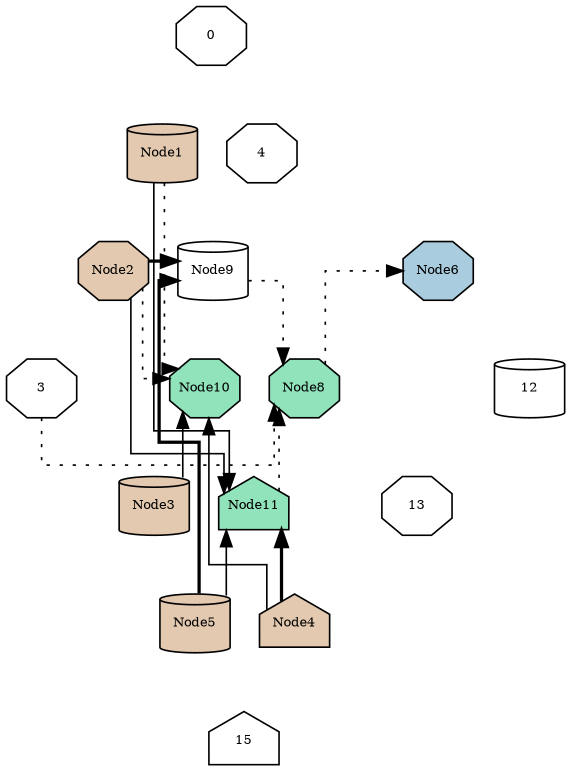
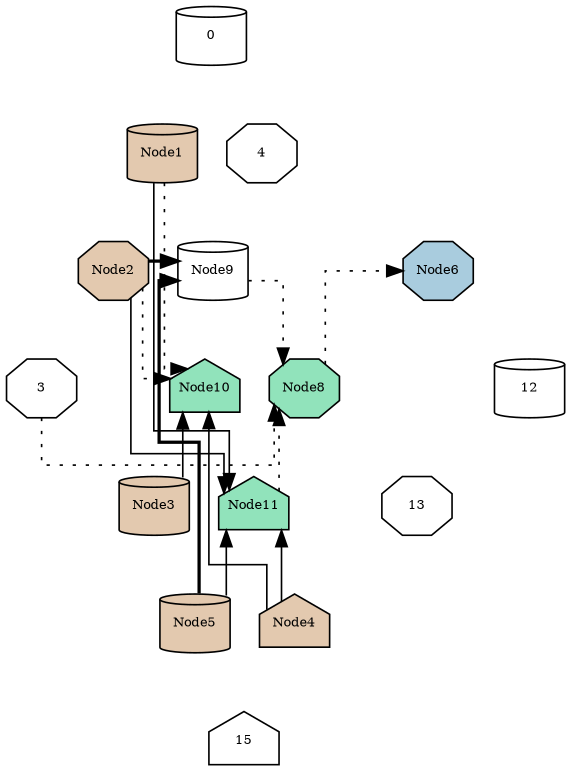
node "0": shape octagon -> cylinder
node "Node10": shape octagon -> house
edge "Node4" -> "Node11": style bold -> solid
